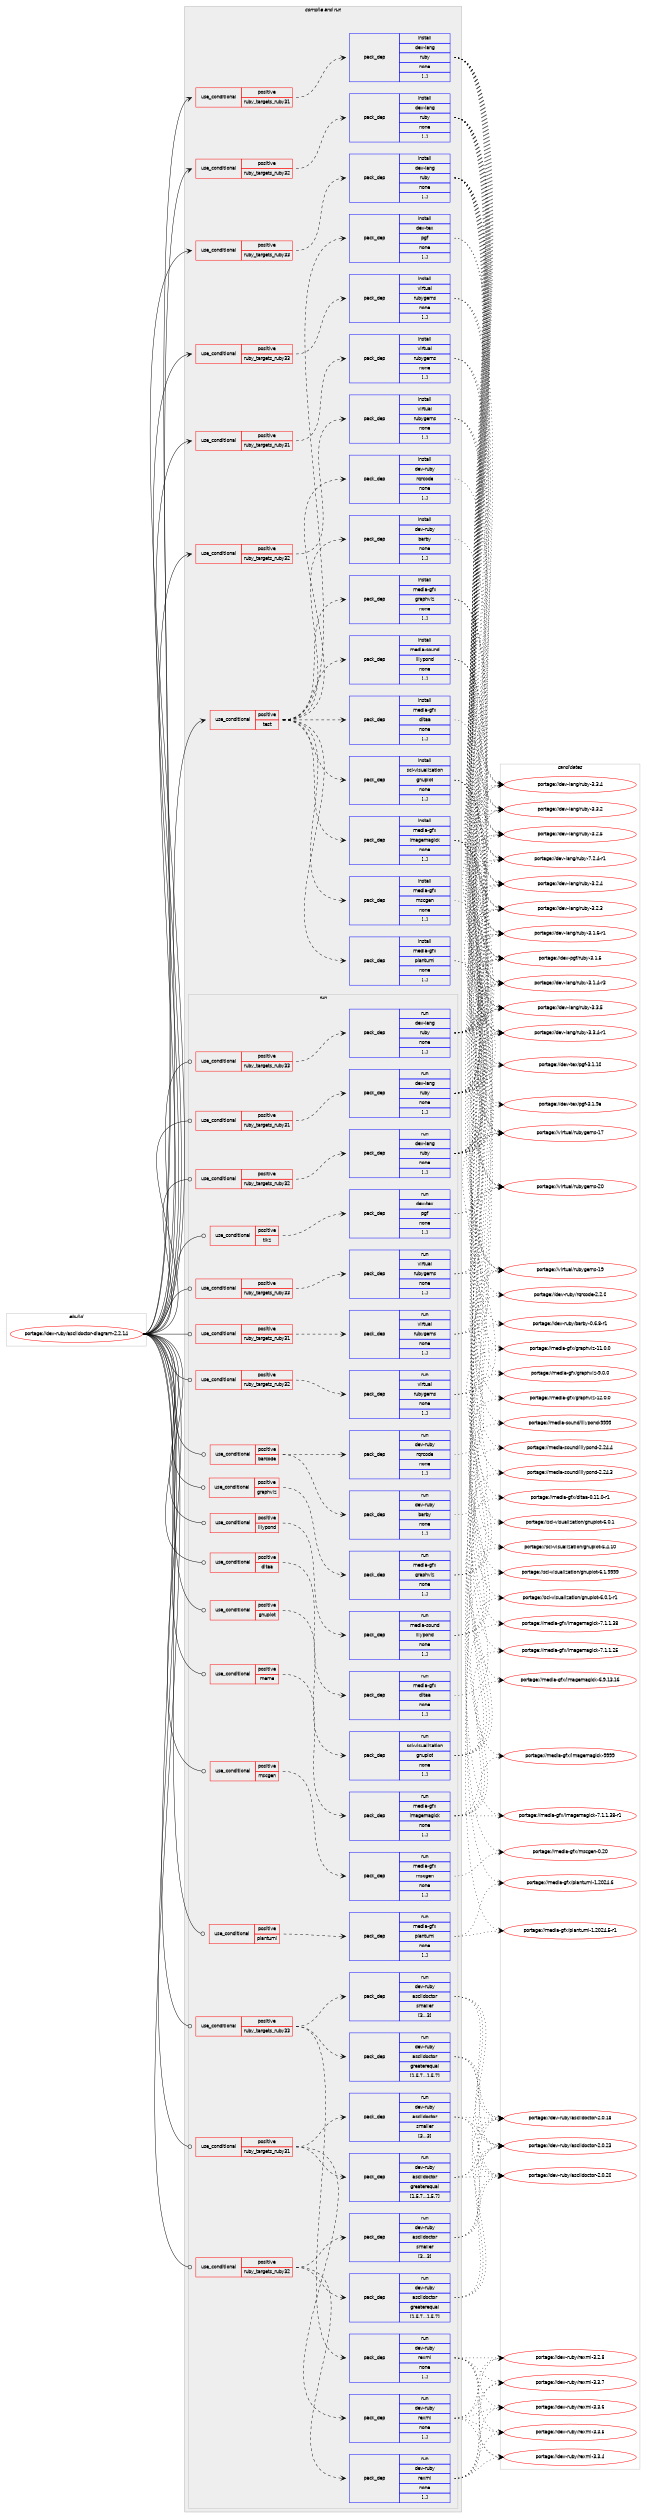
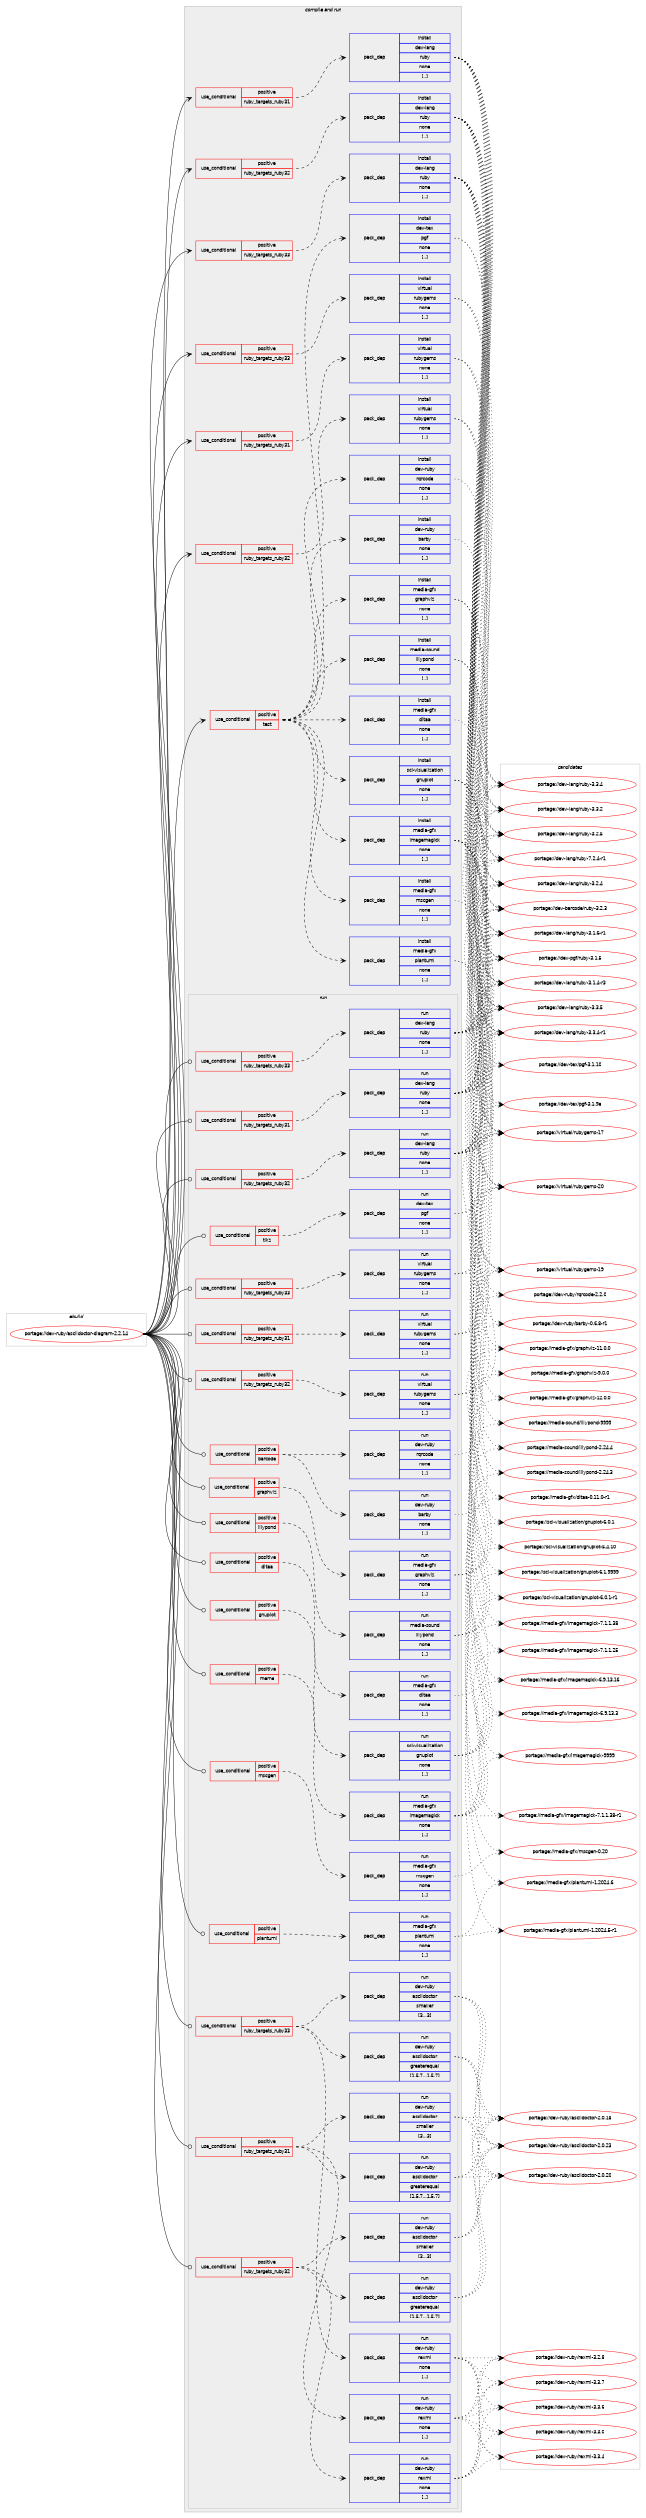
node "portage://dev-lang/ruby-3.2.3": label "portage://dev-lang/ruby-3.2.3" -> "portage://dev-barcode/ruby-3.2.3"
node "portage://media-gfx/imagemagick-6.9.13.3": added
node "portage://dev-ruby/rexml-3.3.5": label "portage://dev-ruby/rexml-3.3.5" -> "portage://dev-ruby/rexml-3.3.0"
